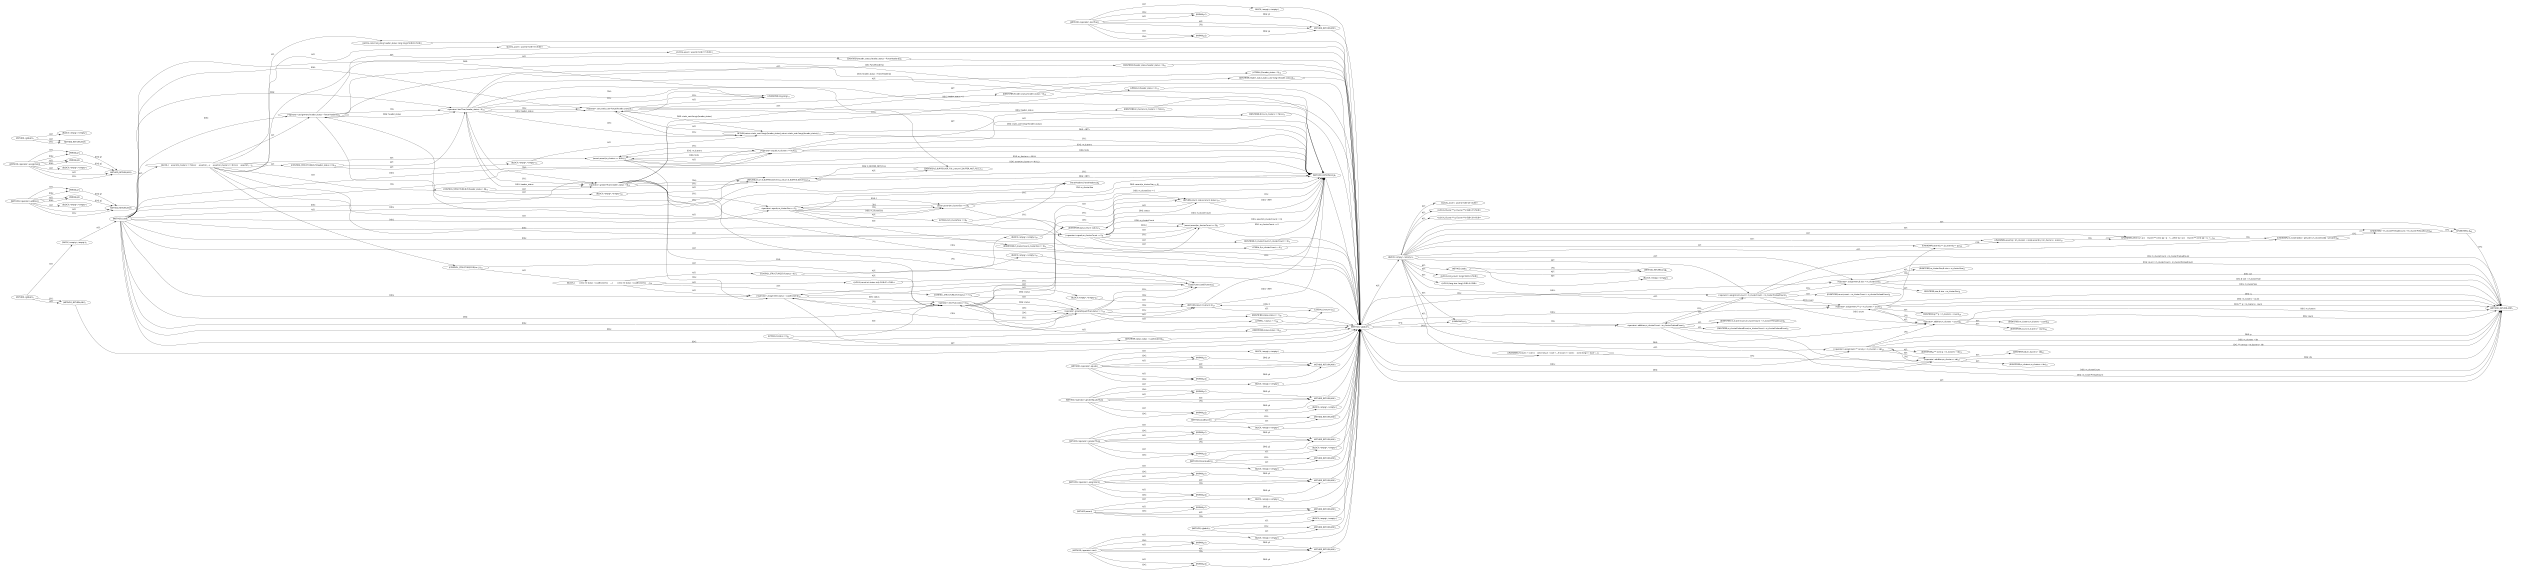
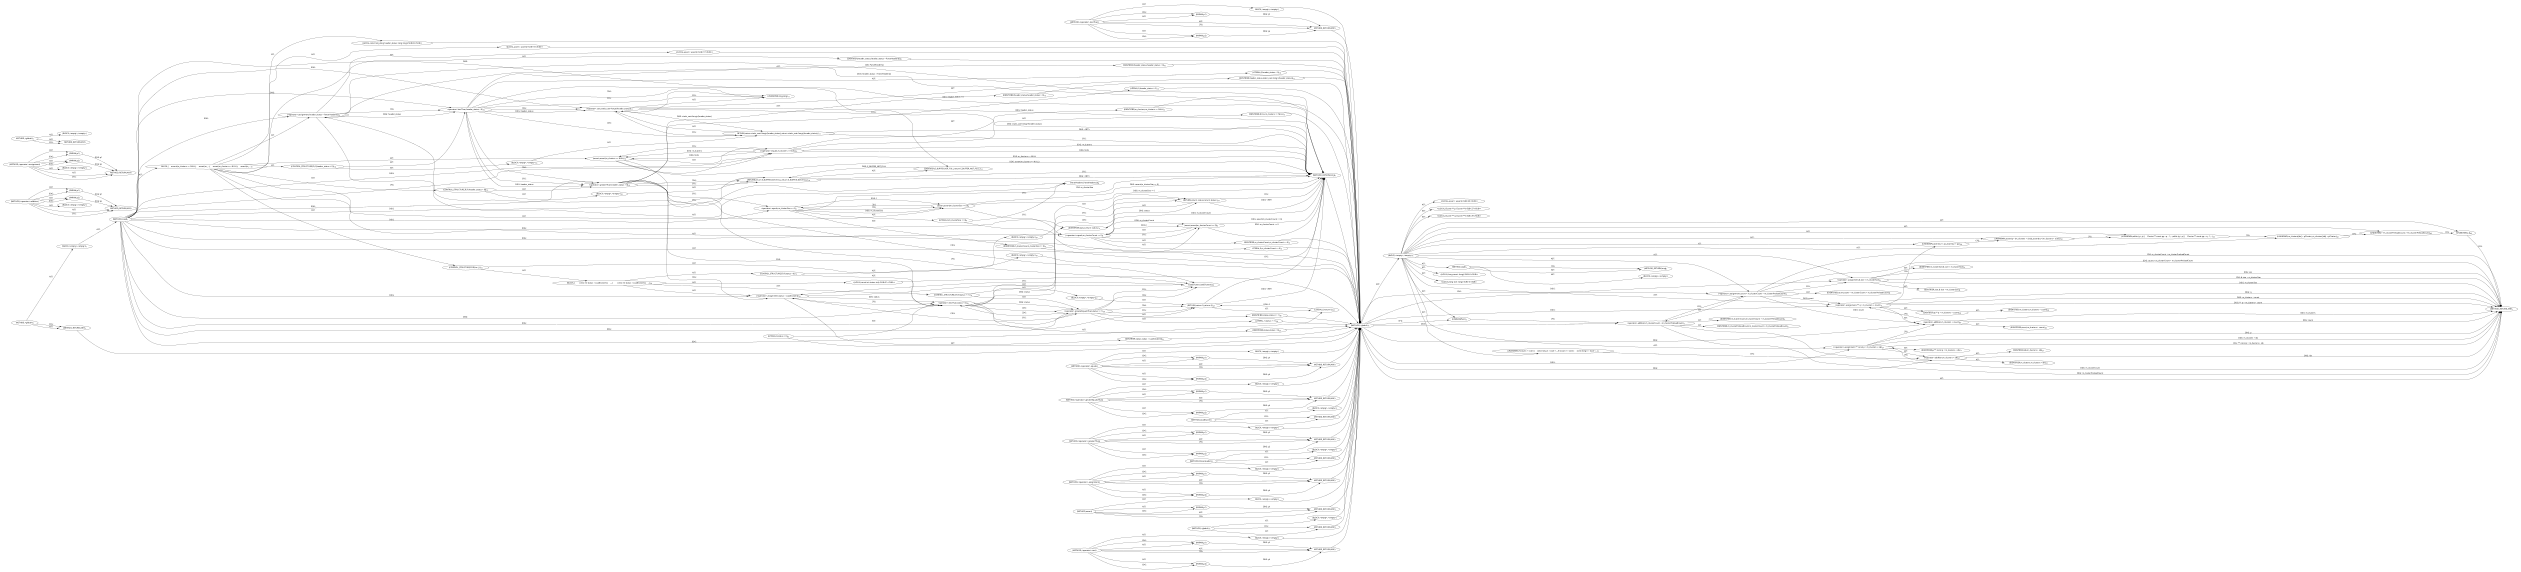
edge "(<operator>.addition,m_clusters + count)" -> "(IDENTIFIER,m_clusters,m_clusters + count)": now "(IDENTIFIER,q,** q = m_clusters + count)" -> "(IDENTIFIER,m_clusters,m_clusters + count)"
